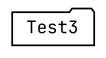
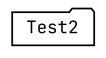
node "Test3": label "Test3" -> "Test2"
